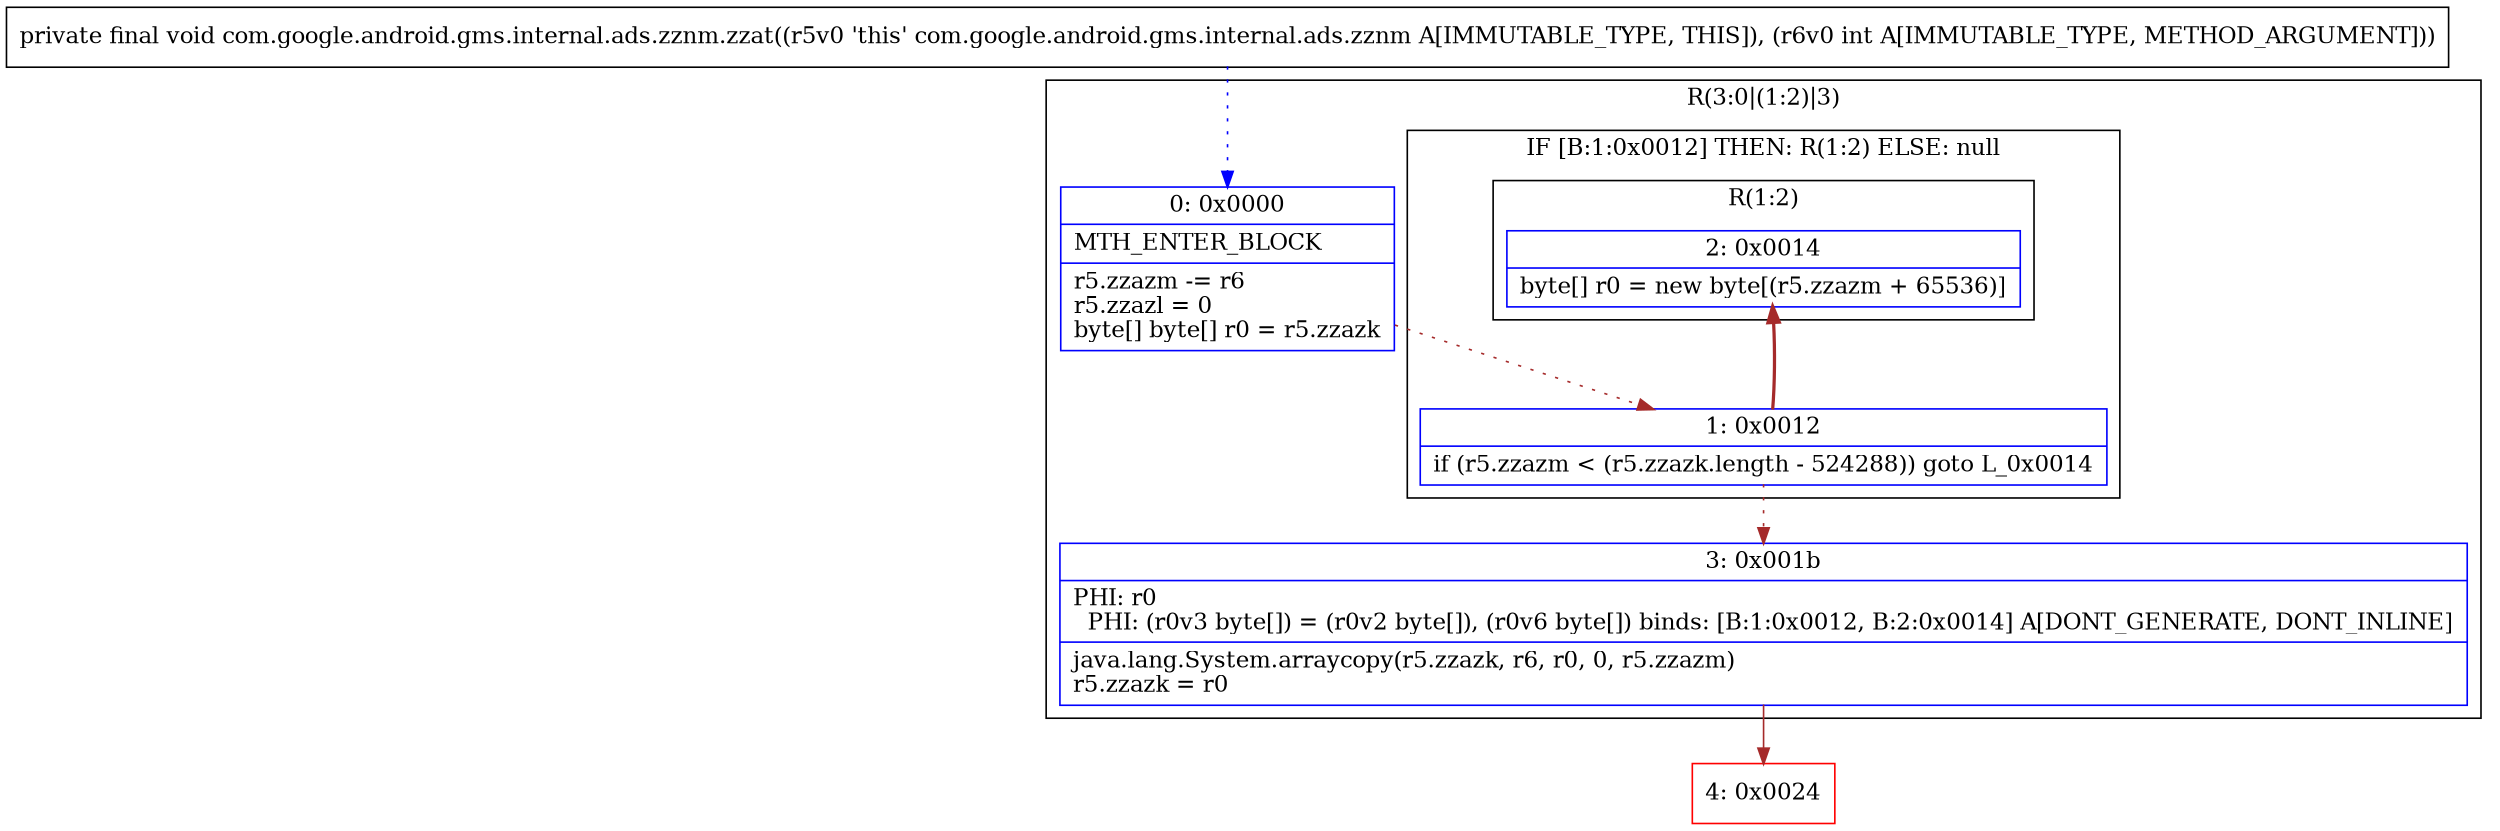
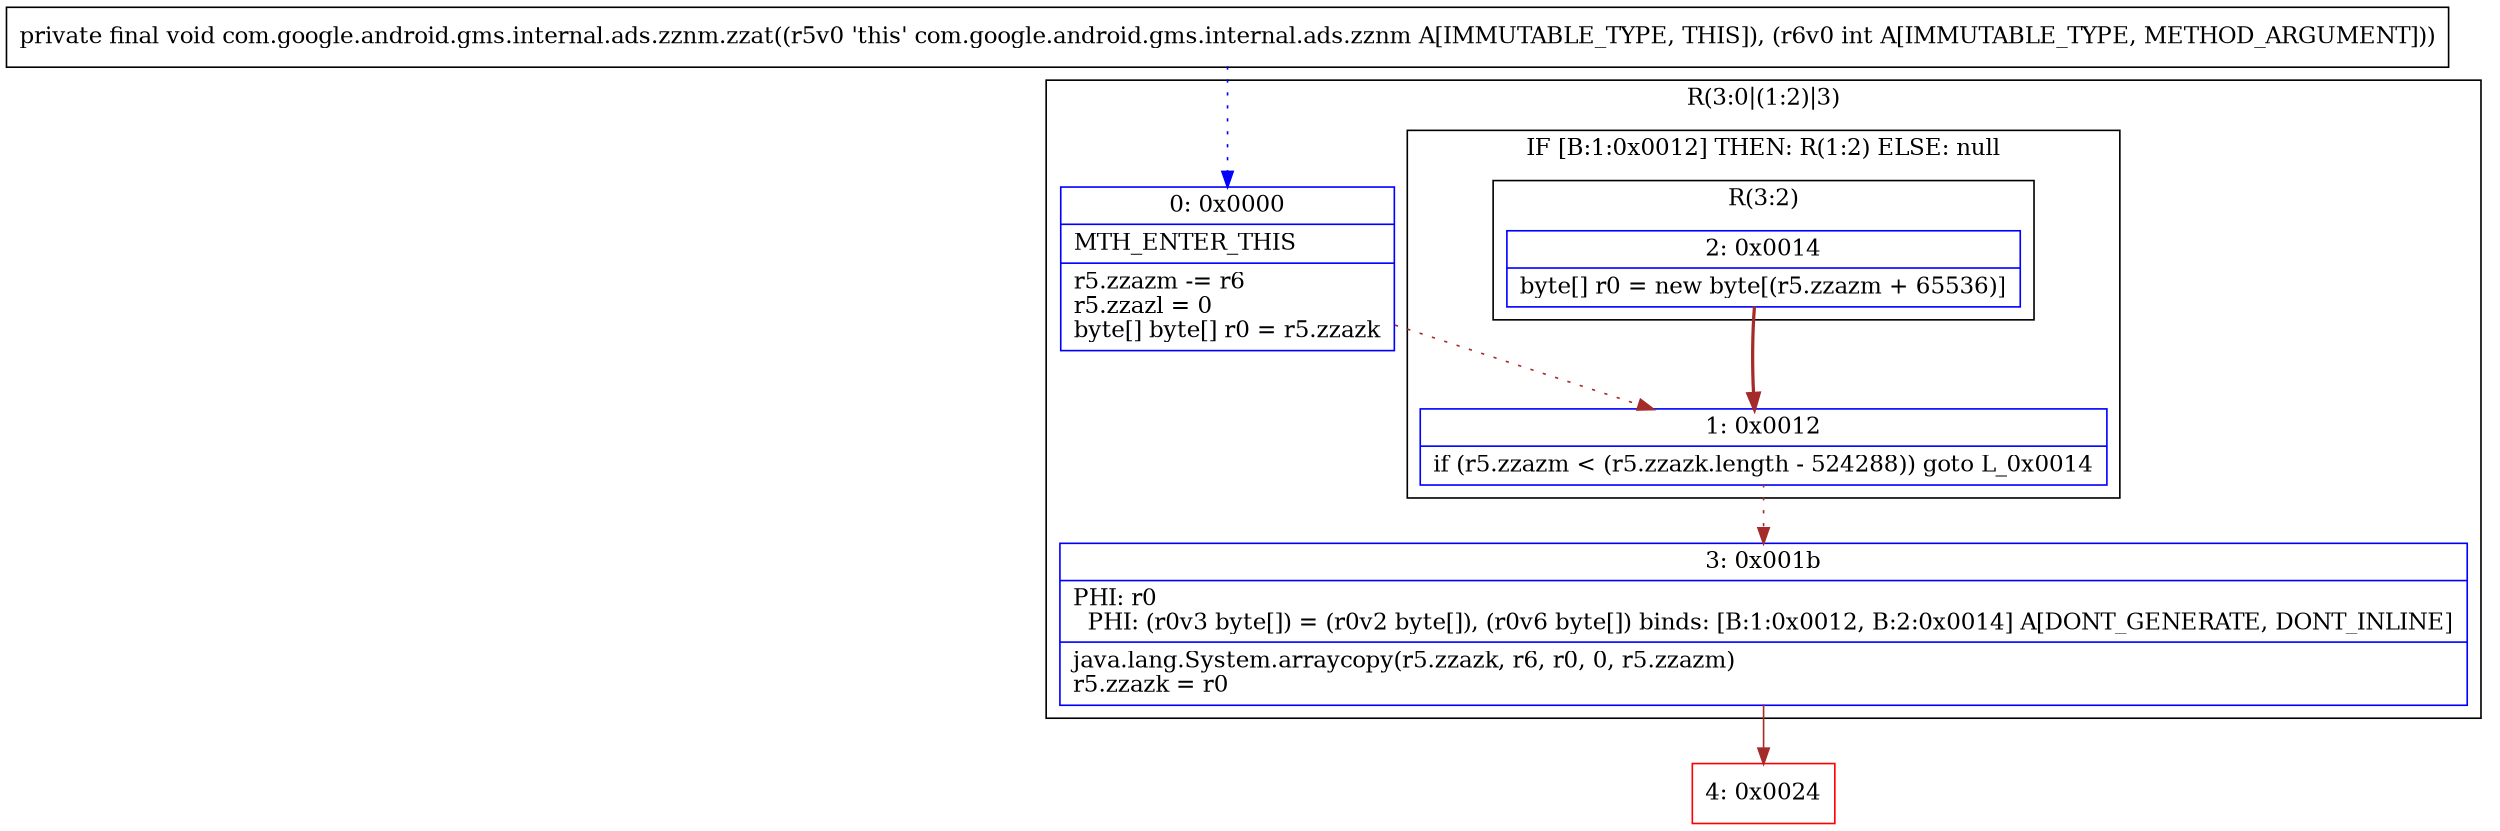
cluster "R(1:2)": label "R(1:2)" -> "R(3:2)"
node "0: 0x0000": text "MTH_ENTER_BLOCK" -> "MTH_ENTER_THIS"
edge "1: 0x0012" -> "2: 0x0014": reversed
